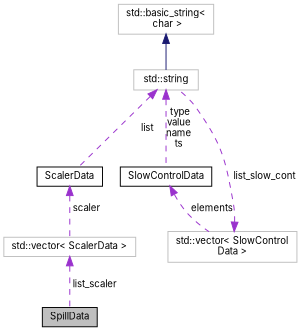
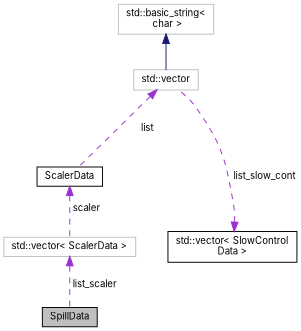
node "std::string": label "std::string" -> "std::vector"
node "SlowControlData": removed
node "std::vector< SlowControl Data >": color grey75 -> black
